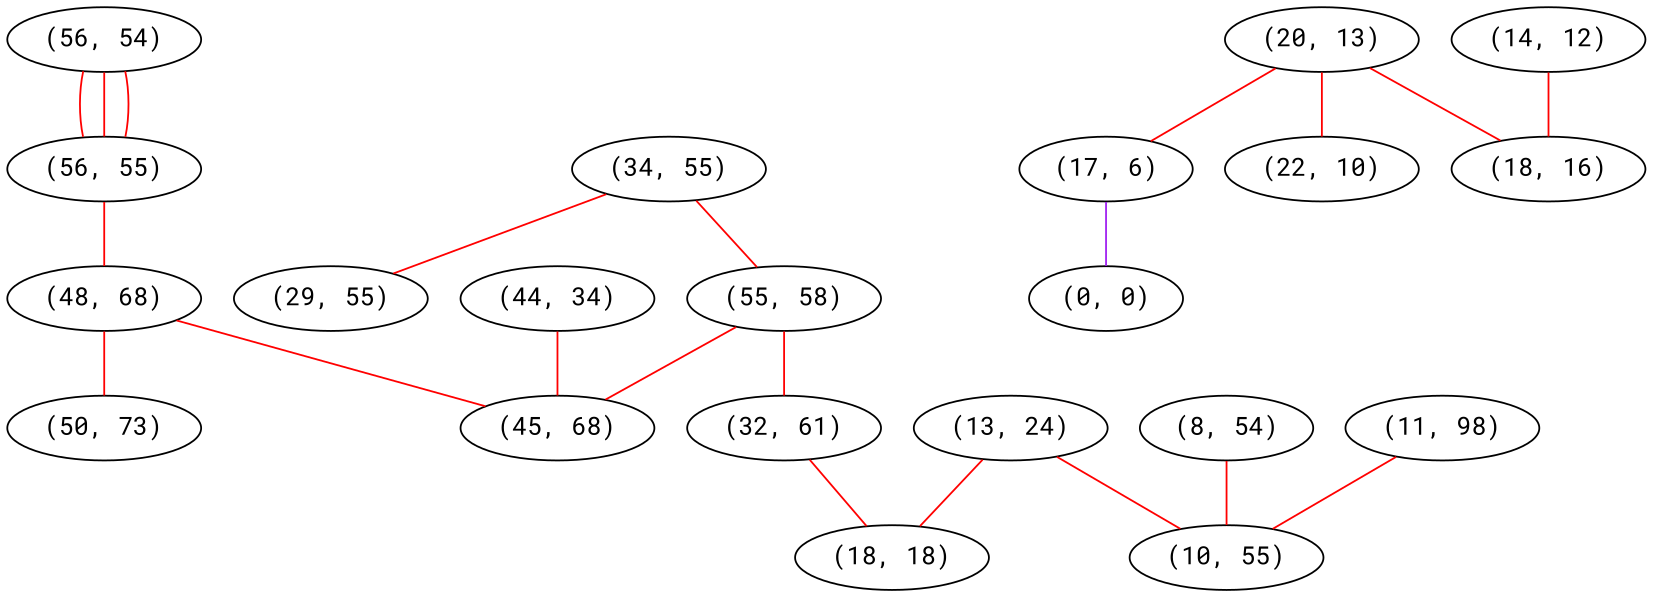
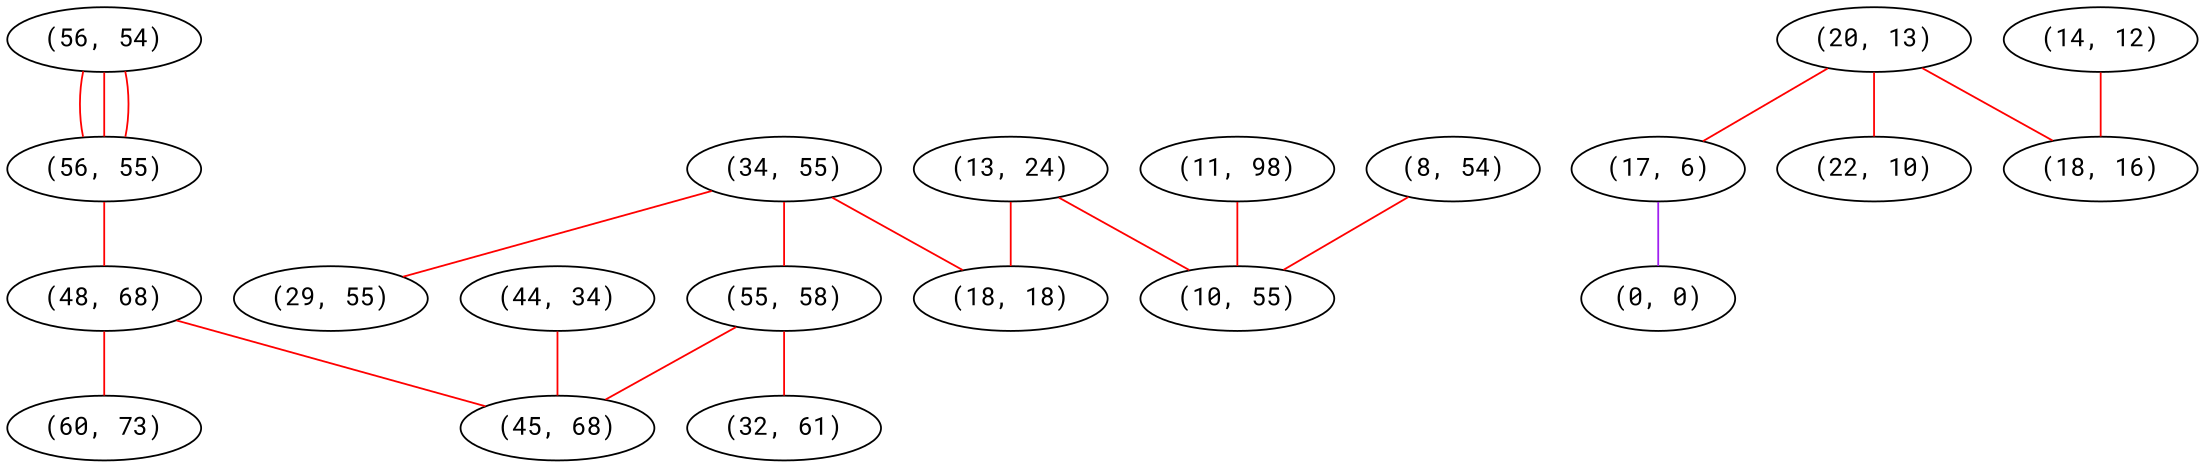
node "(50, 73)": label "(50, 73)" -> "(60, 73)"
edge "(32, 61)" -- "(18, 18)": now "(34, 55)" -- "(18, 18)"
